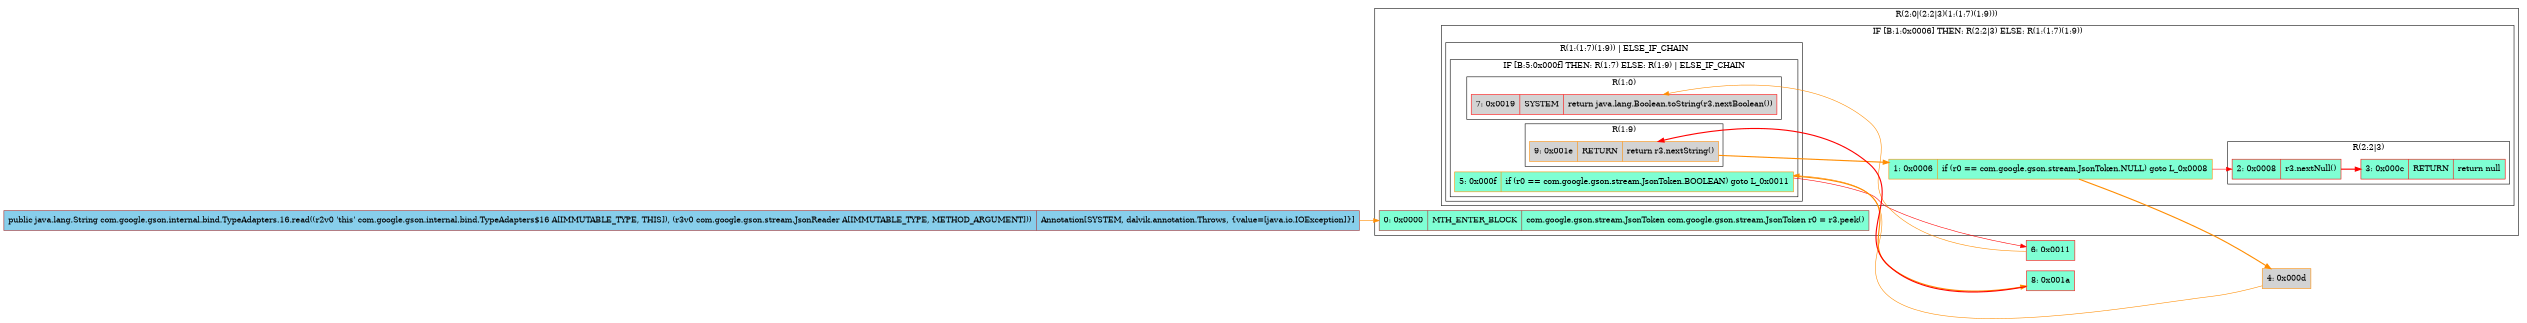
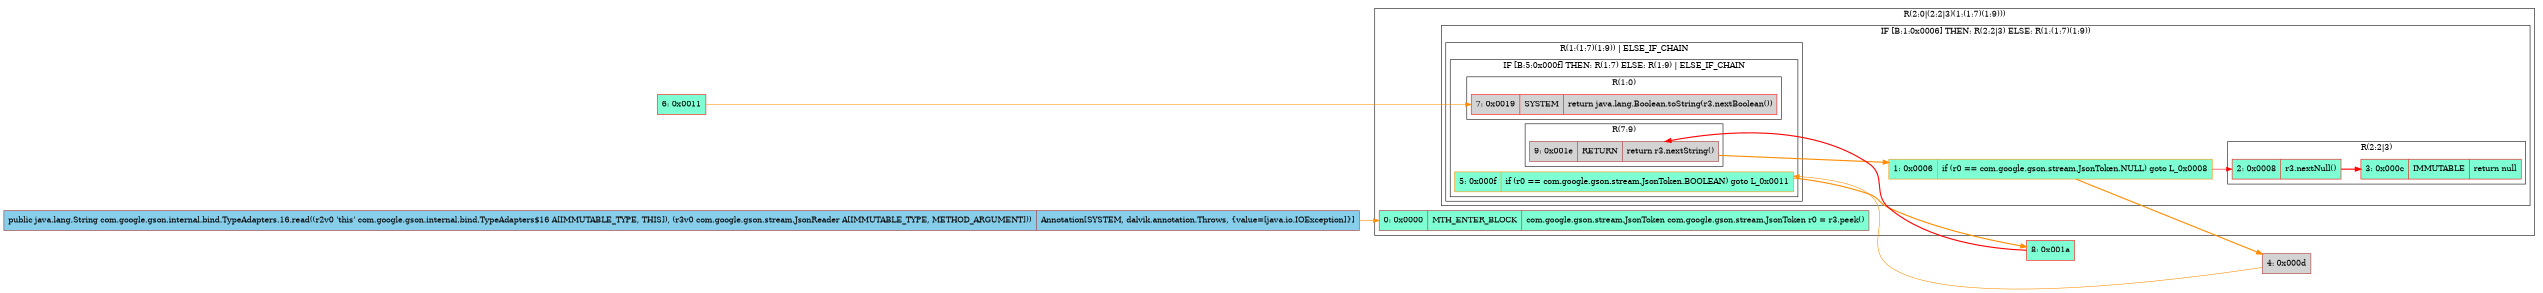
cluster "R(1:9)": label "R(1:9)" -> "R(7:9)"
node "9: 0x001e": color darkorange -> brown
node "3: 0x000c": text "RETURN" -> "IMMUTABLE"
edge "5: 0x000f" -> "6: 0x0011": removed
node "4: 0x000d": color darkorange -> brown
